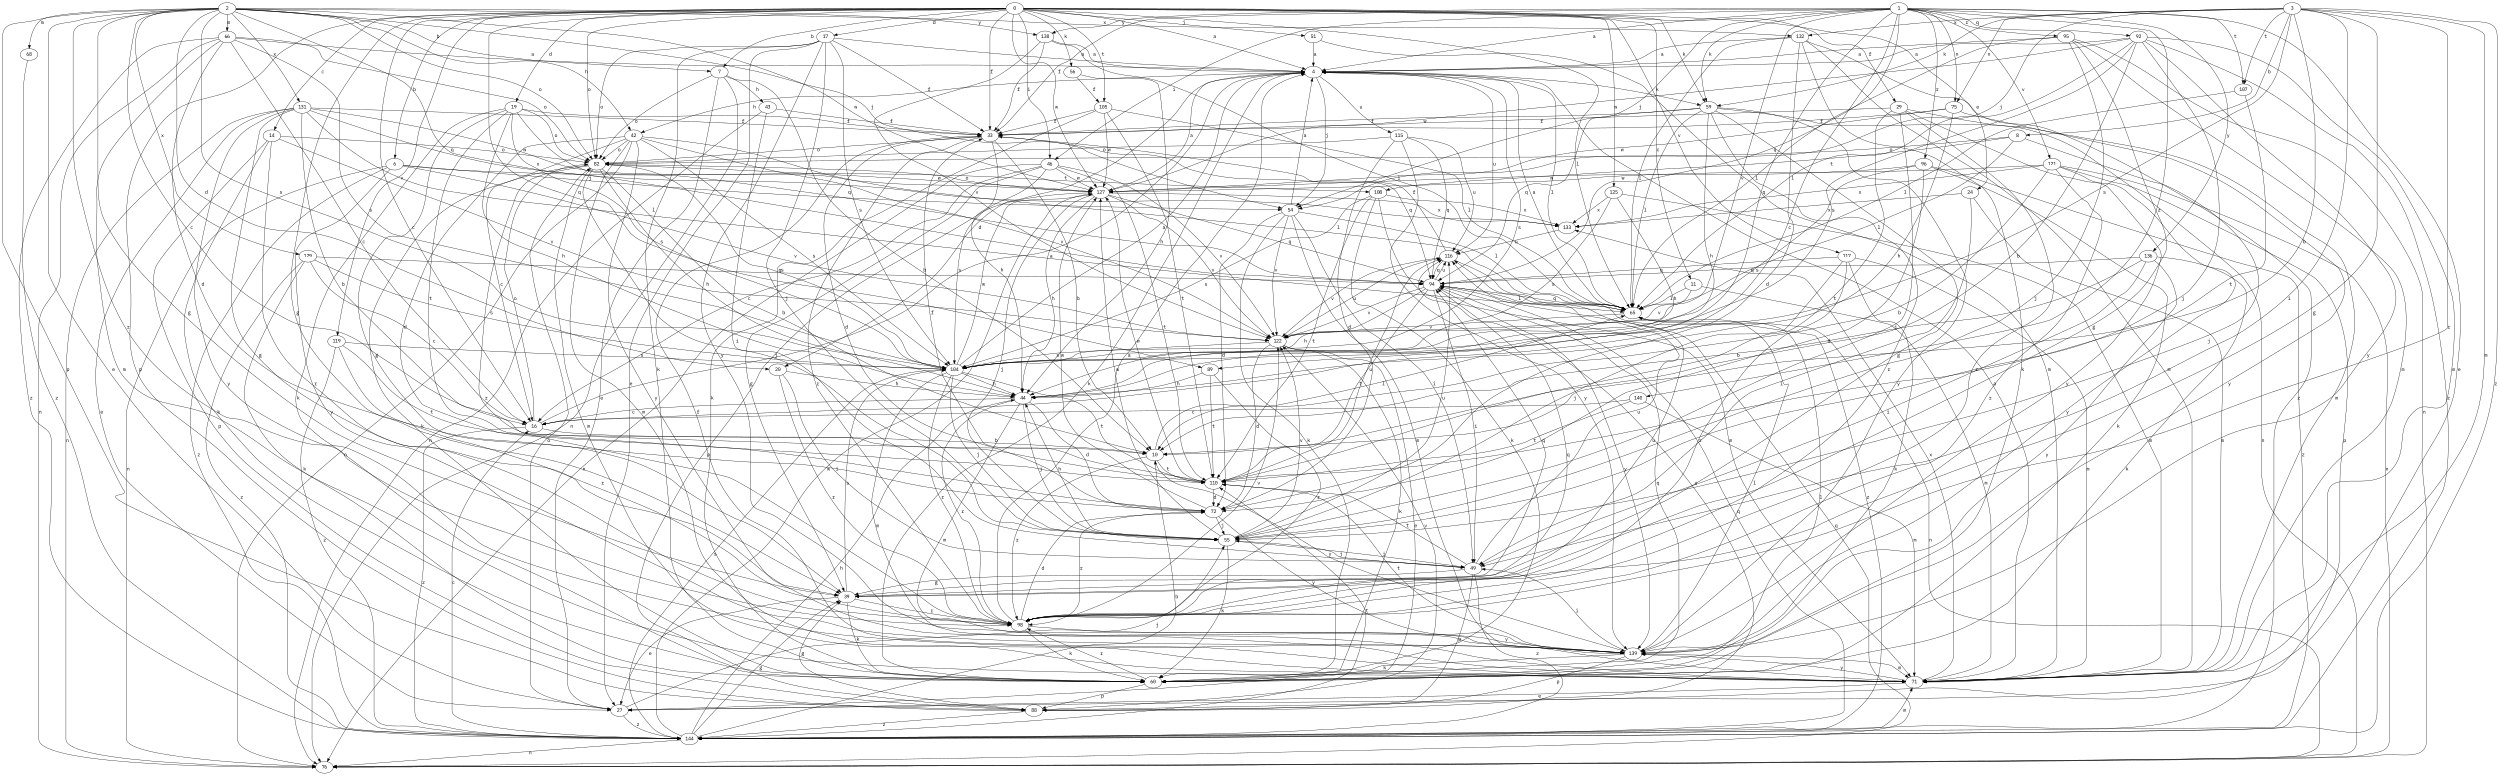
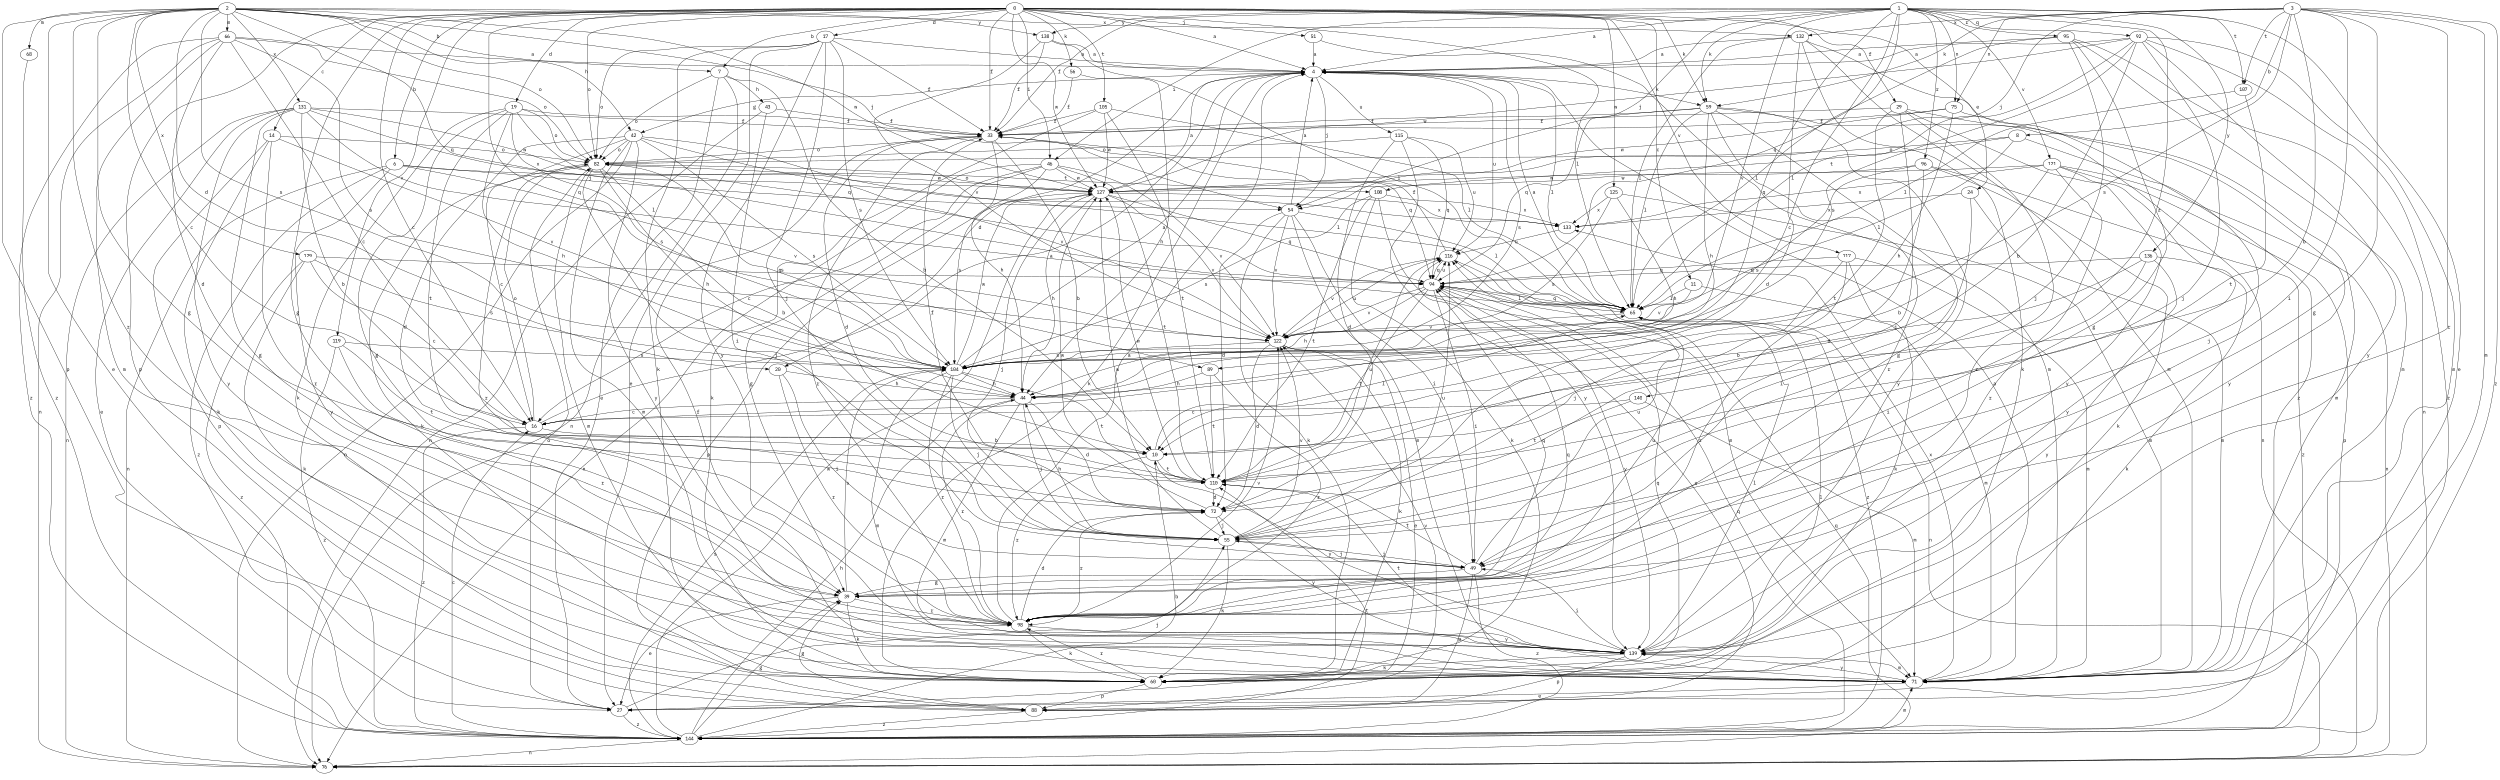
edge "56" -> "105": now "56" -> "33"
edge "4" -> "42": label "h" -> "g"
